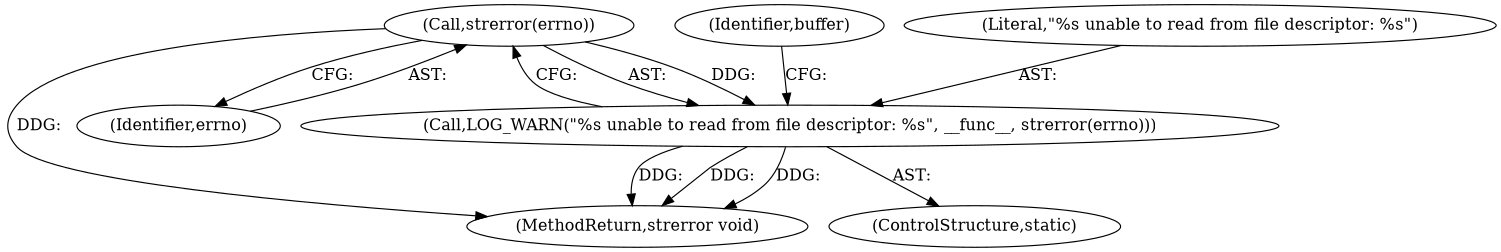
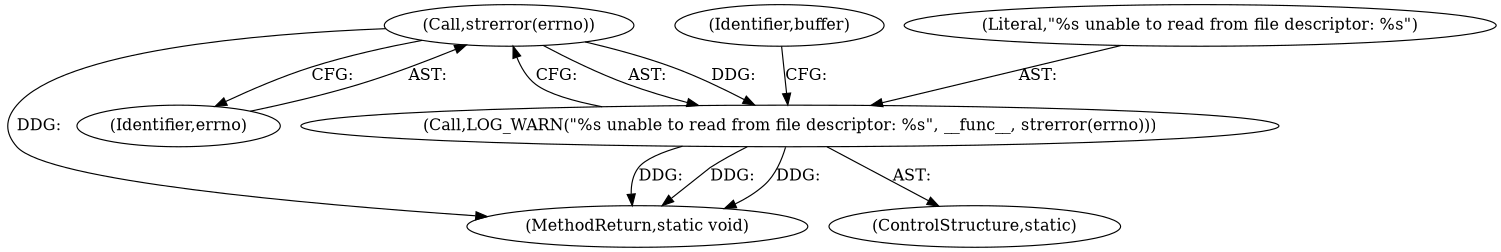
node "(MethodReturn,strerror void)": label "(MethodReturn,strerror void)" -> "(MethodReturn,static void)"
